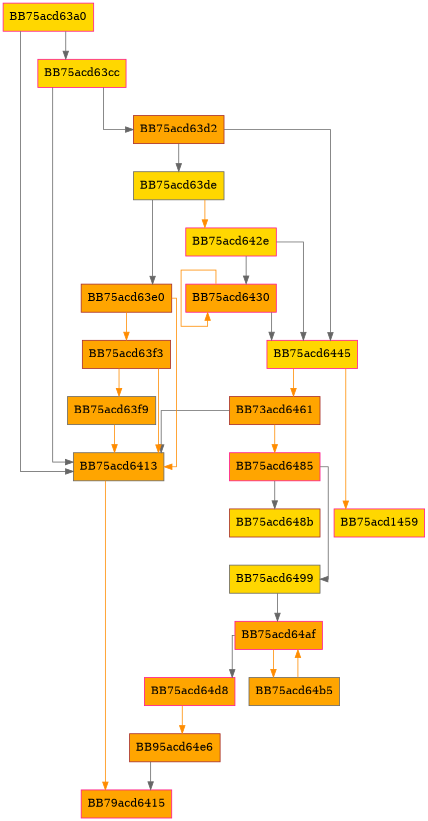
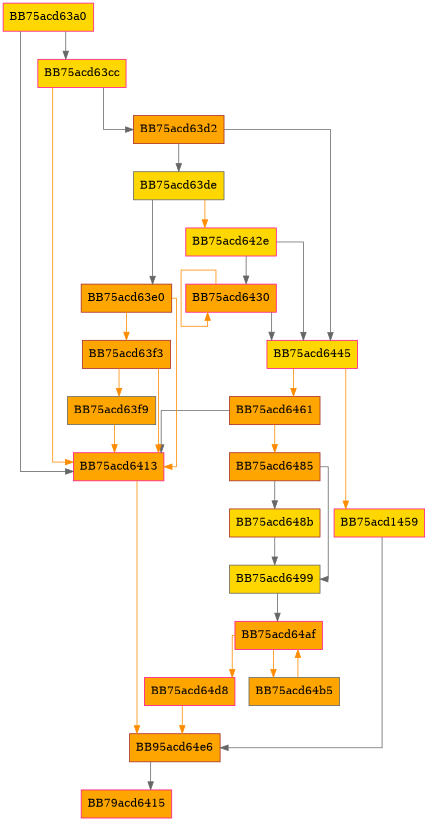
edge "BB75acd63cc" -> "BB75acd6413": color gray40 -> darkorange
node "BB73acd6461": label "BB73acd6461" -> "BB75acd6461"
node "BB75acd6413": color gray40 -> deeppink
node "BB75acd6485": color deeppink -> brown
edge "BB75acd648b" -> "BB75acd6499": added
edge "BB75acd6413" -> "BB79acd6415": now "BB75acd6413" -> "BB95acd64e6"
edge "BB75acd64af" -> "BB75acd64d8": color gray40 -> darkorange
edge "BB75acd1459" -> "BB95acd64e6": added
